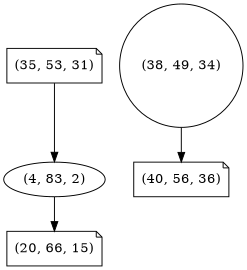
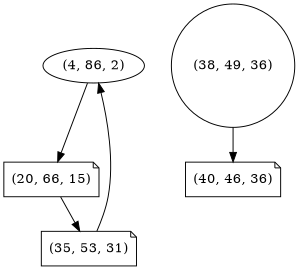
node "(38, 49, 34)": label "(38, 49, 34)" -> "(38, 49, 36)"
node "(4, 83, 2)": label "(4, 83, 2)" -> "(4, 86, 2)"
node "(40, 56, 36)": label "(40, 56, 36)" -> "(40, 46, 36)"
edge "(20, 66, 15)" -> "(35, 53, 31)": added
